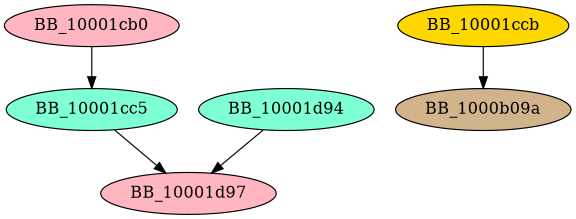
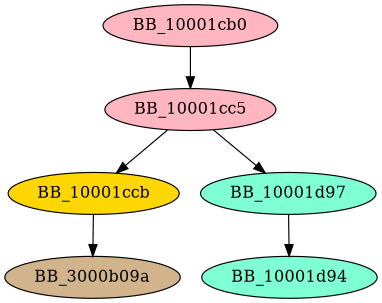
node "BB_10001cc5": fillcolor aquamarine -> lightpink
node "BB_1000b09a": label "BB_1000b09a" -> "BB_3000b09a"
edge "BB_10001cc5" -> "BB_10001ccb": added
edge "BB_10001d94" -> "BB_10001d97": reversed
node "BB_10001d97": fillcolor lightpink -> aquamarine
